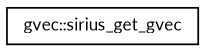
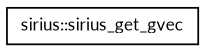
node "gvec::sirius_get_gvec": label "gvec::sirius_get_gvec" -> "sirius::sirius_get_gvec"
